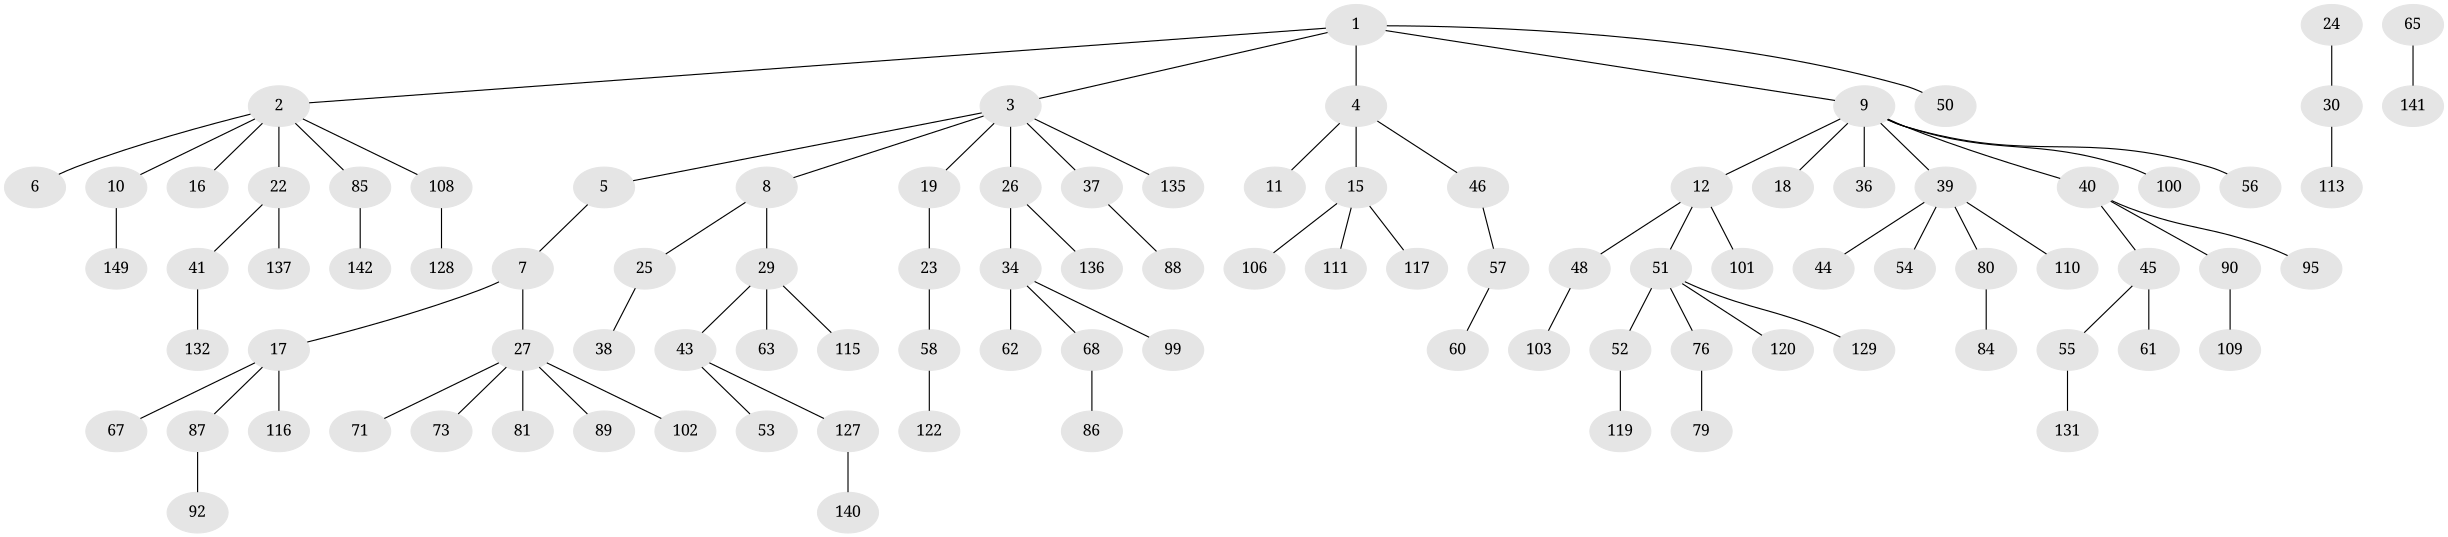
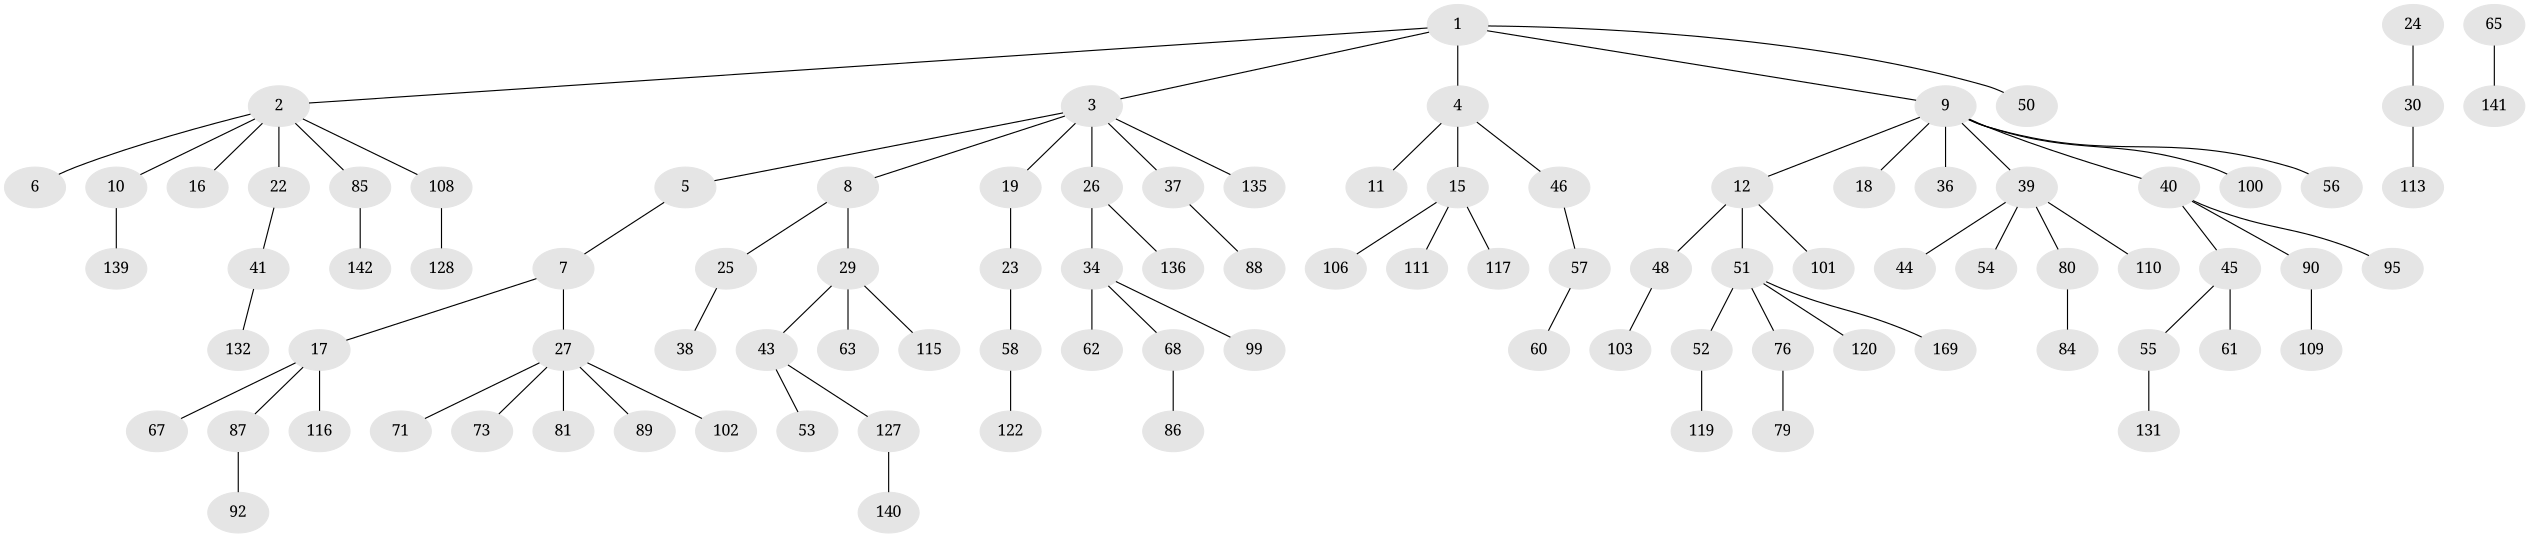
node "149": label "149" -> "139"
node "137": removed
node "129": label "129" -> "169"
